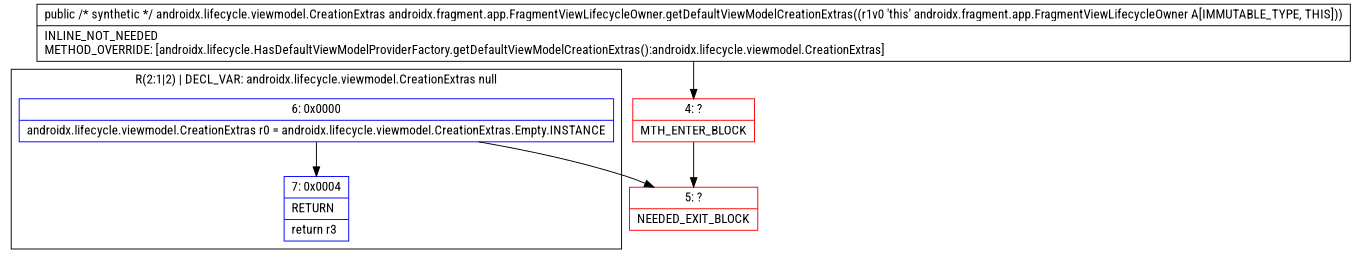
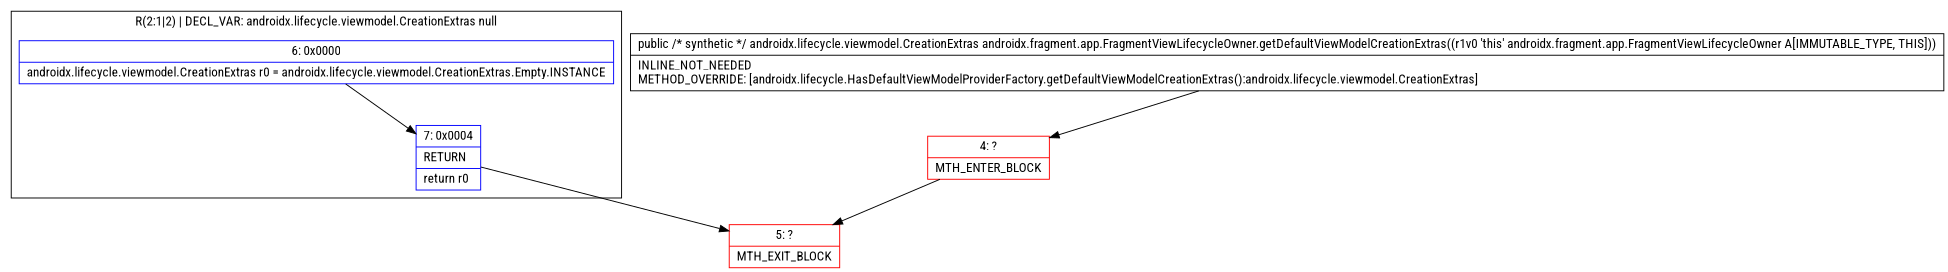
edge "6: 0x0000" -> "5: ?": now "7: 0x0004" -> "5: ?"
node "5: ?": text "NEEDED_EXIT_BLOCK" -> "MTH_EXIT_BLOCK"
node "7: 0x0004": text "return r3" -> "return r0"
